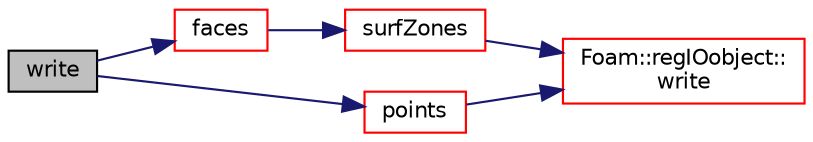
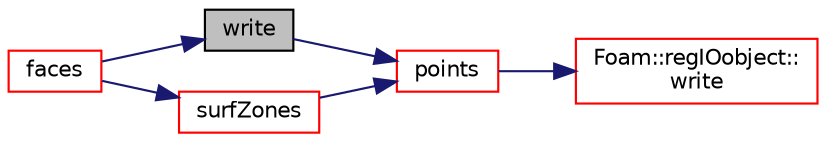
edge "surfZones" -> "Foam::regIOobject:: write": now "surfZones" -> "points"
edge "write" -> "faces": reversed
